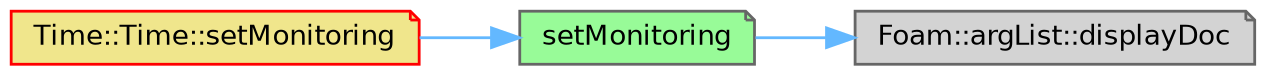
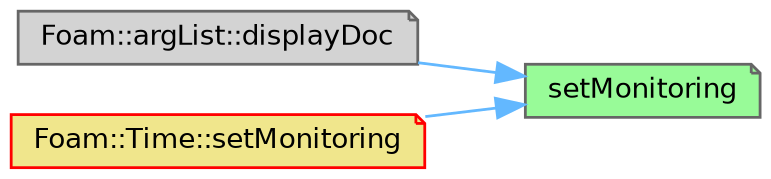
node "Time::Time::setMonitoring": label "Time::Time::setMonitoring" -> "Foam::Time::setMonitoring"
edge "setMonitoring" -> "Foam::argList::displayDoc": reversed
